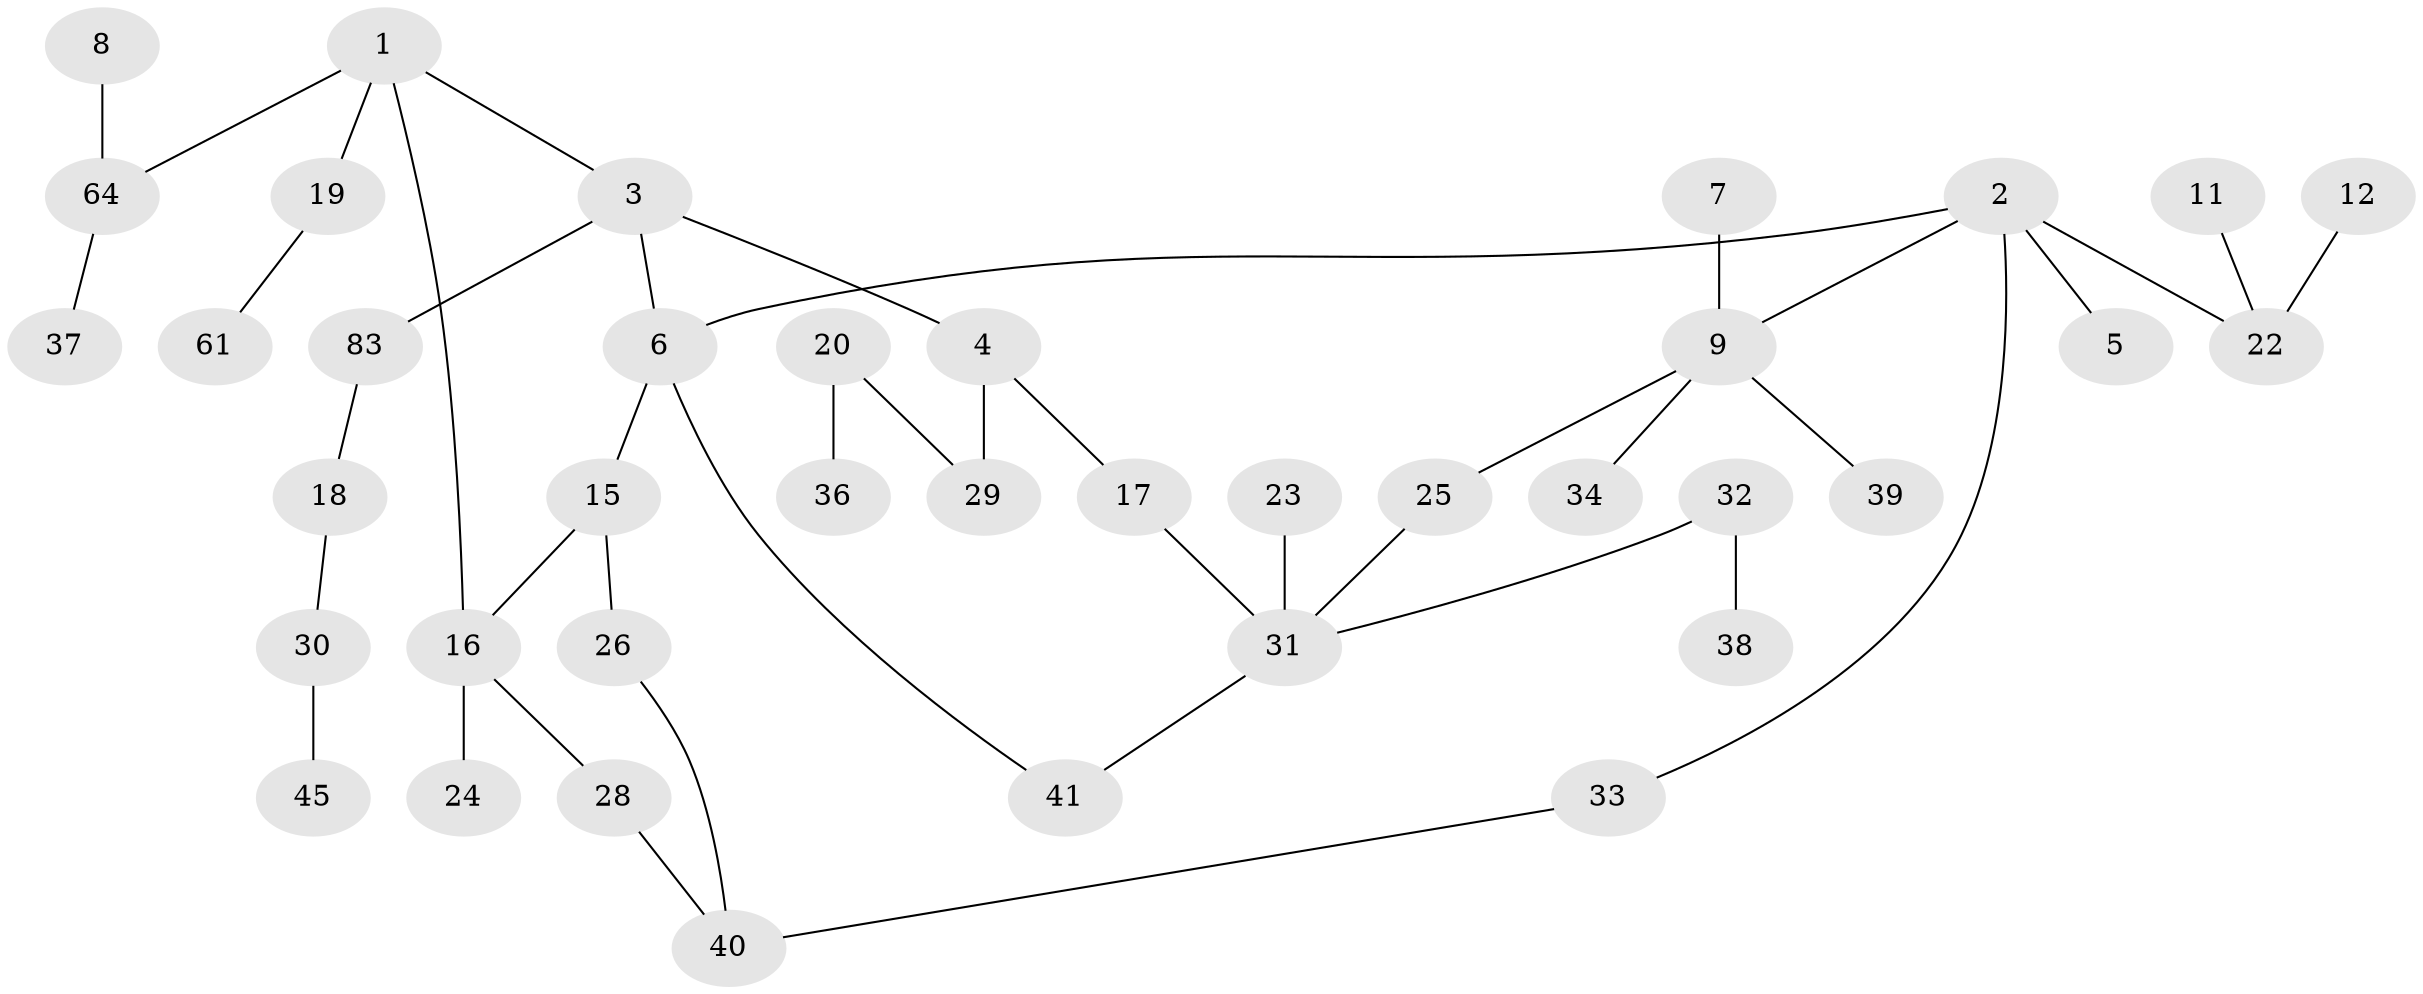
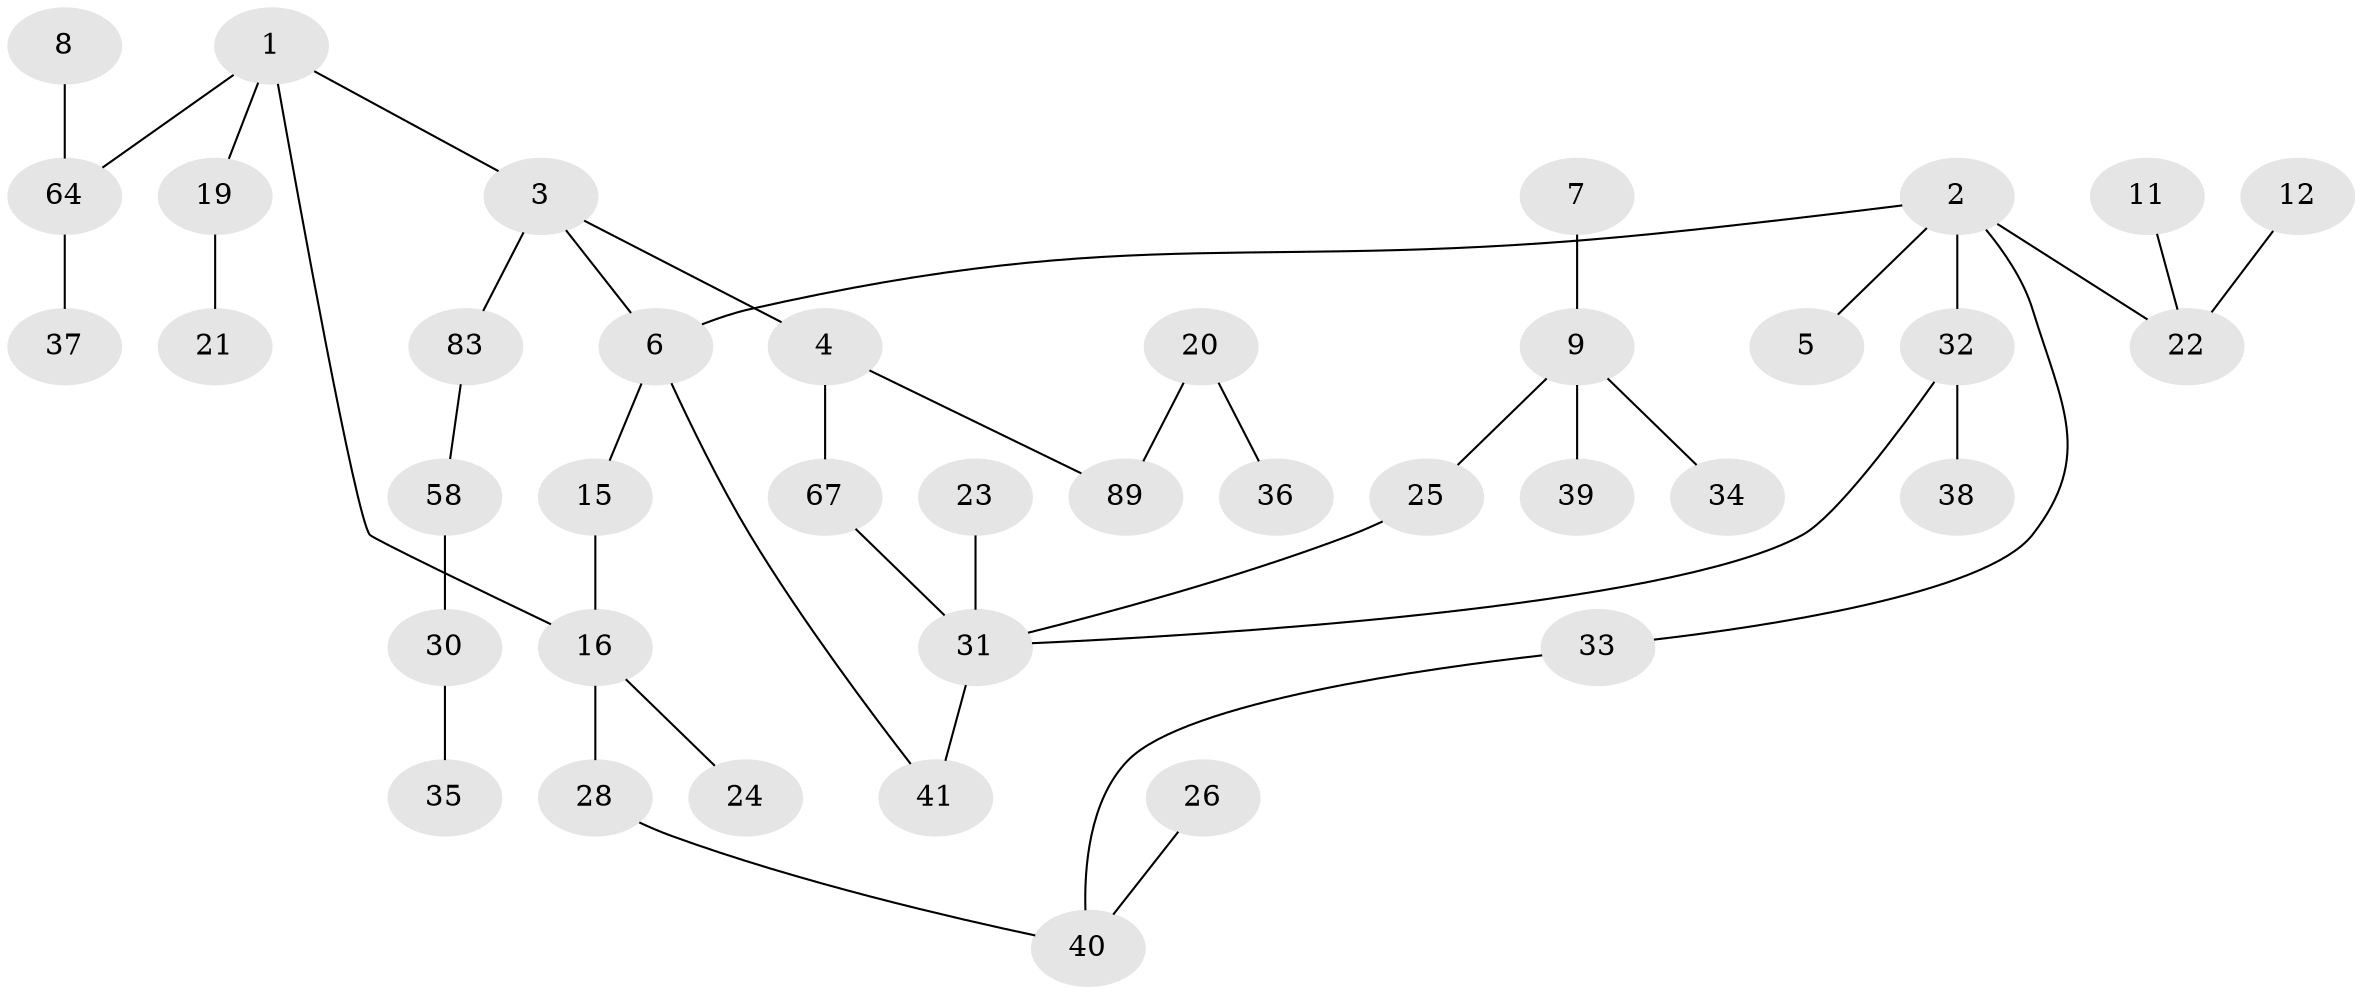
edge "2" -- "9": now "2" -- "32"
node "61": label "61" -> "21"
node "18": label "18" -> "58"
node "29": label "29" -> "89"
node "17": label "17" -> "67"
edge "15" -- "26": removed
node "45": label "45" -> "35"
